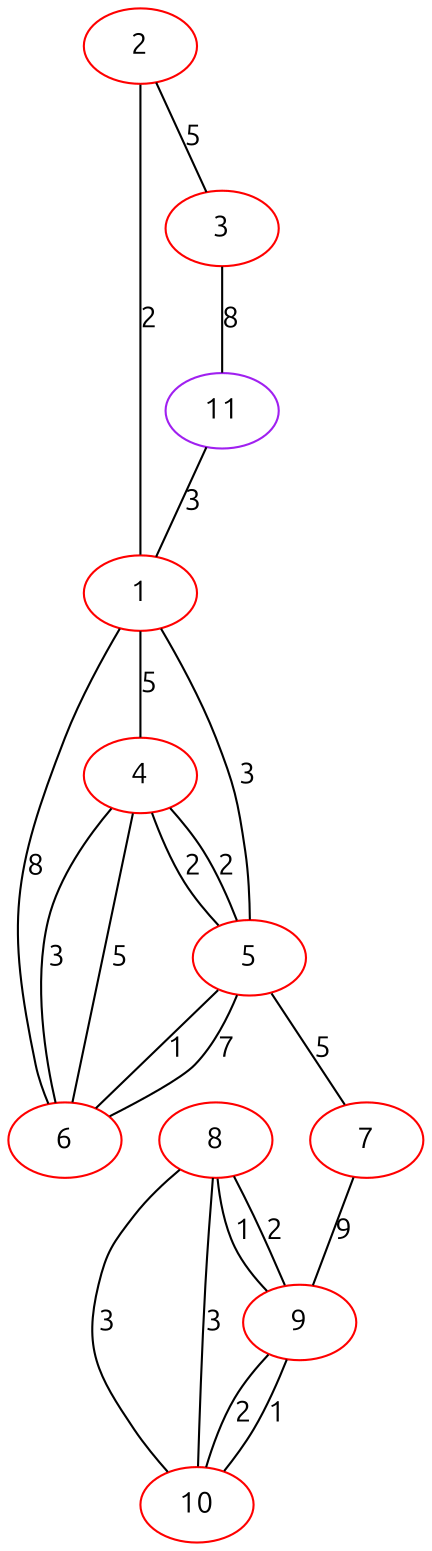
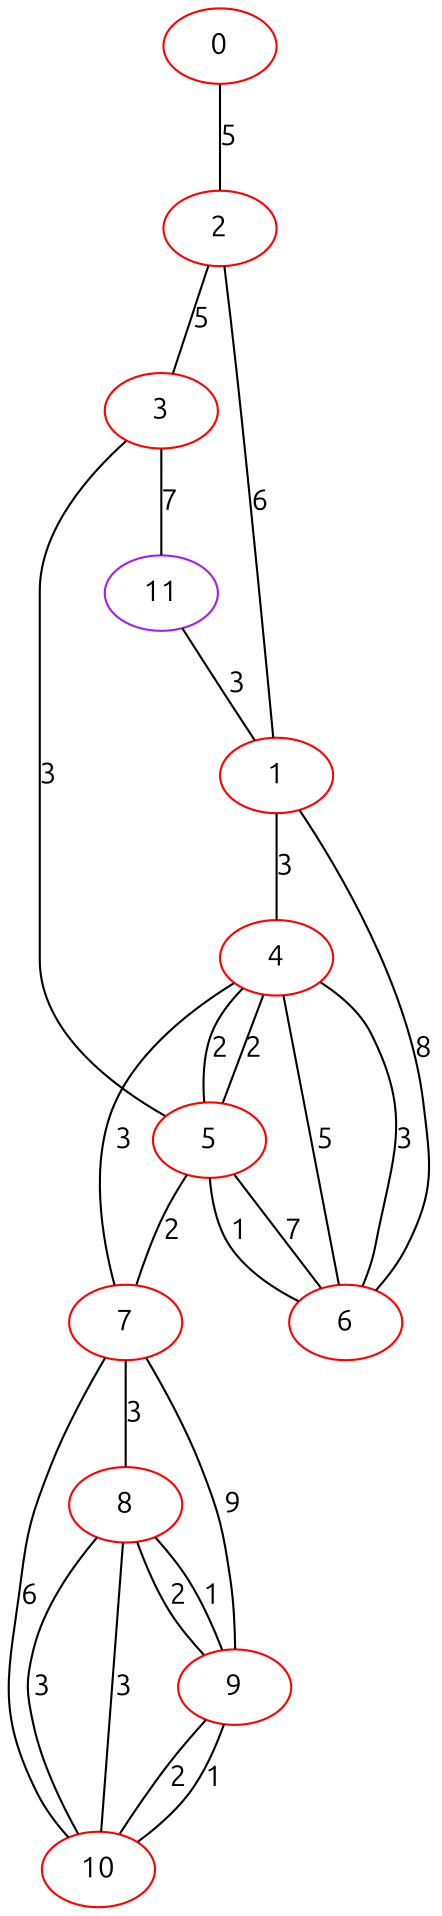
node "0": added
edge "2" -- "1": label "2" -> "6"
edge "3" -- "11": label "8" -> "7"
edge "1" -- "4": label "5" -> "3"
edge "1" -- "5": now "3" -- "5"
edge "5" -- "7": label "5" -> "2"
edge "4" -- "7": added, label "3"
edge "7" -- "8": added, label "3"
edge "7" -- "10": added, label "6"
